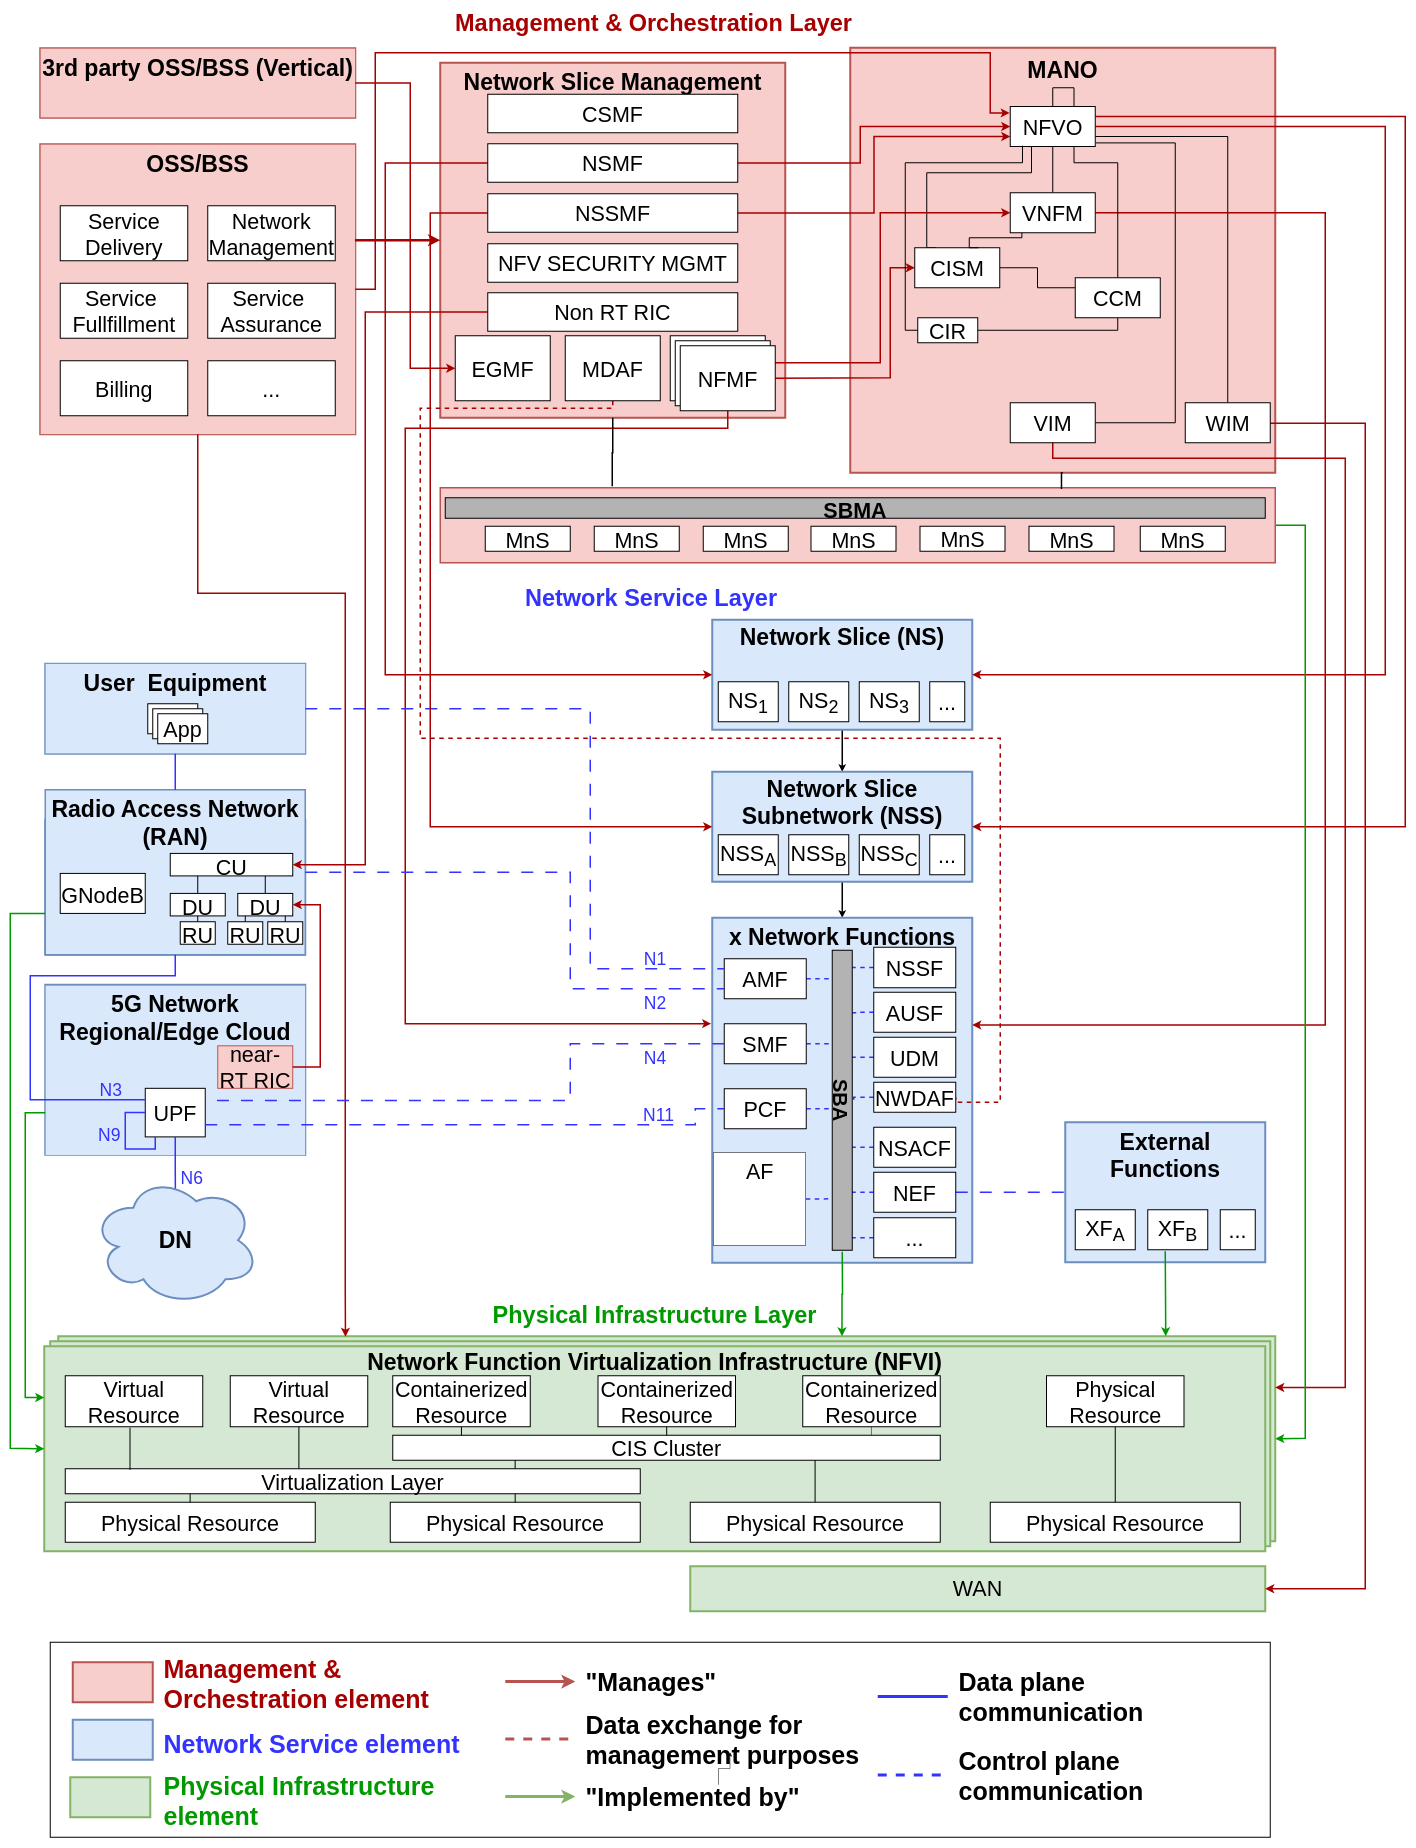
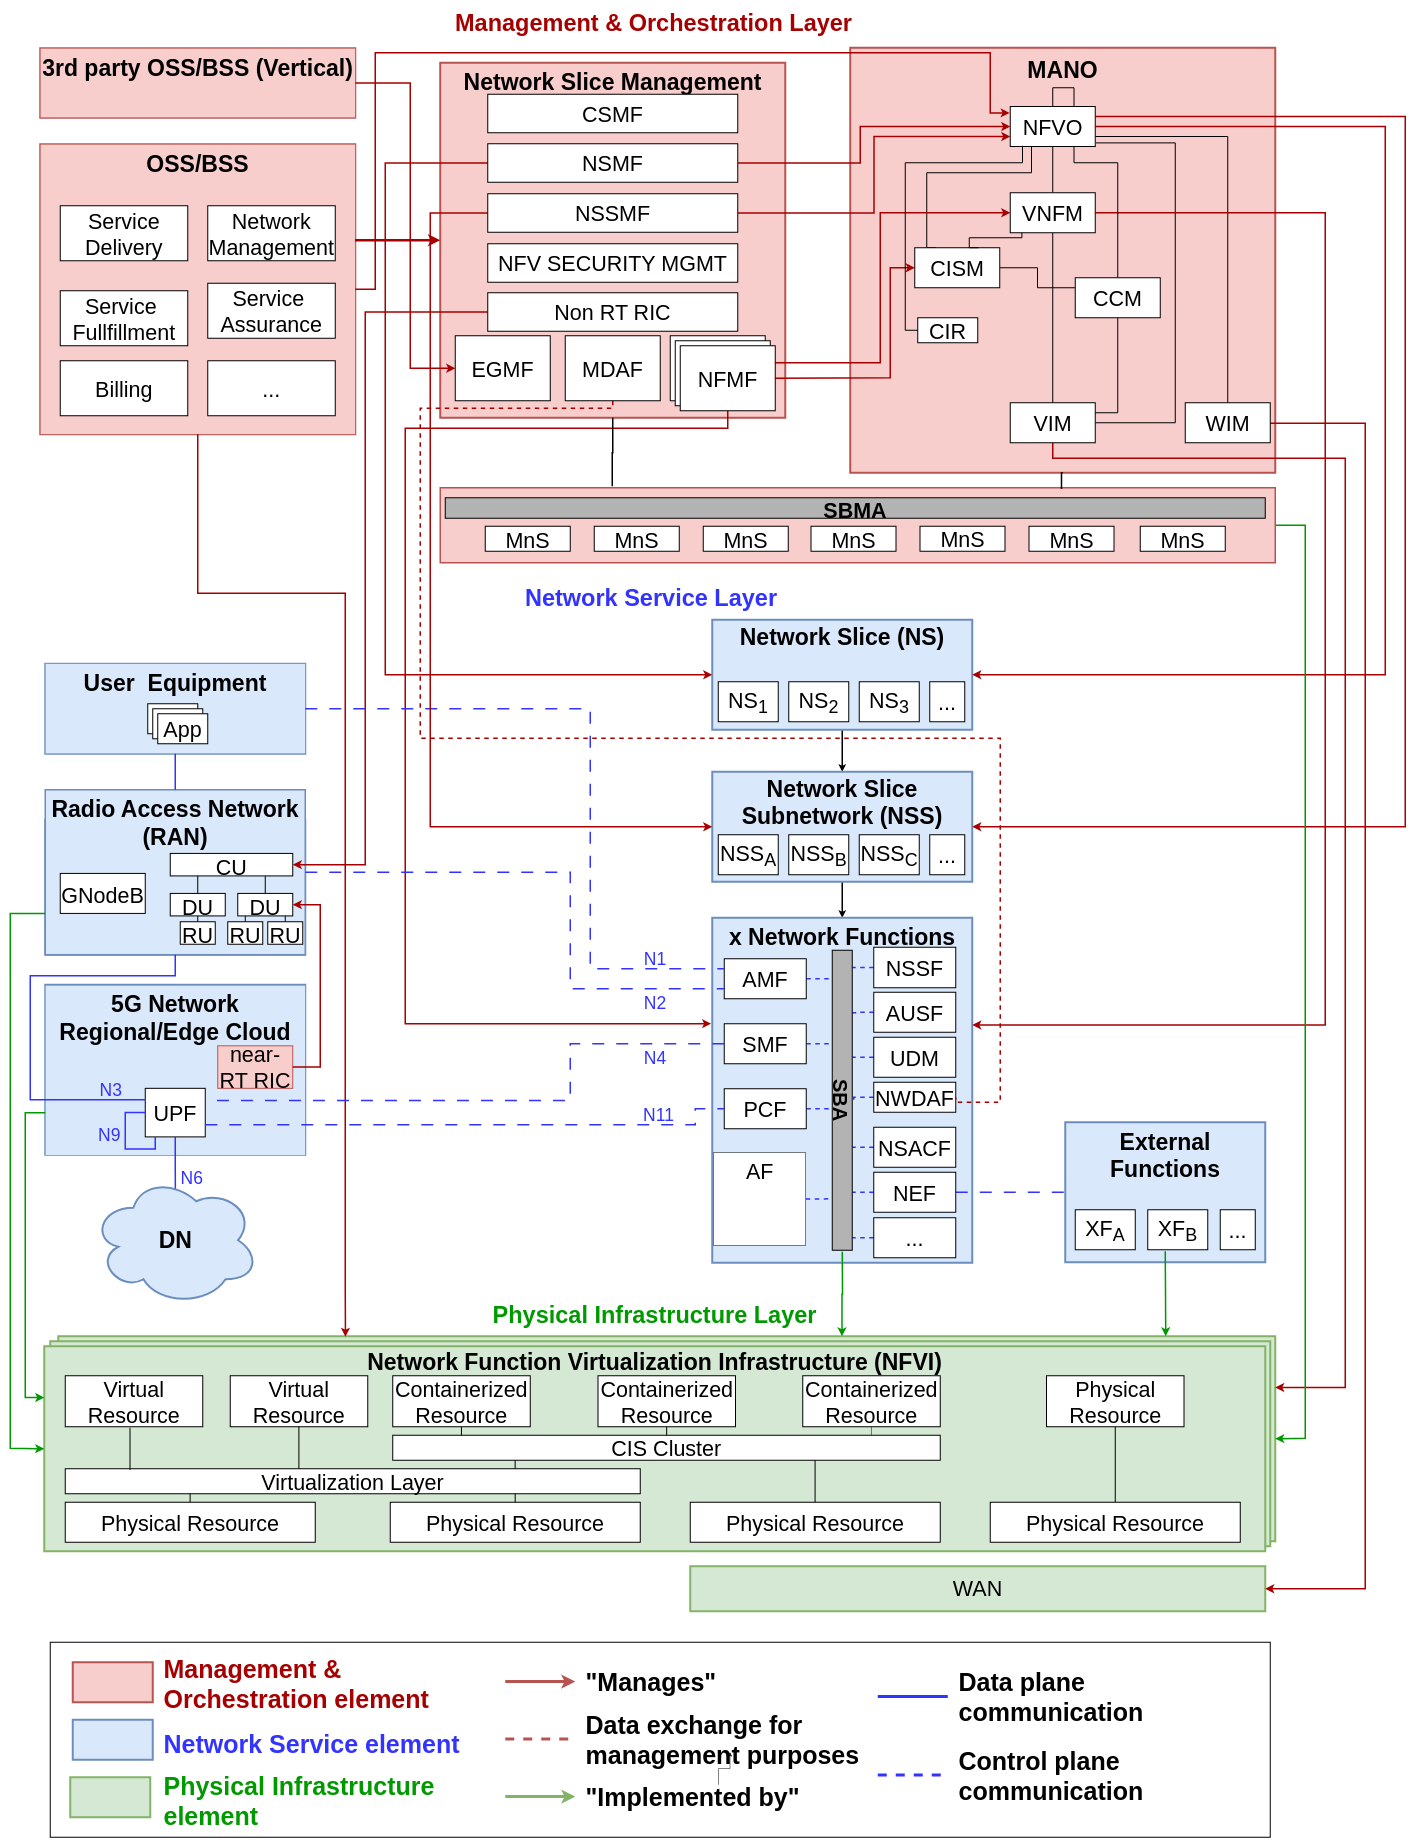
node "Service Fullfillment": moved (124, 311) -> (124, 318)
edge "VNFM" -- "VIM": added
edge "CCM" -- "CIR": now "CCM" -- "VIM"
